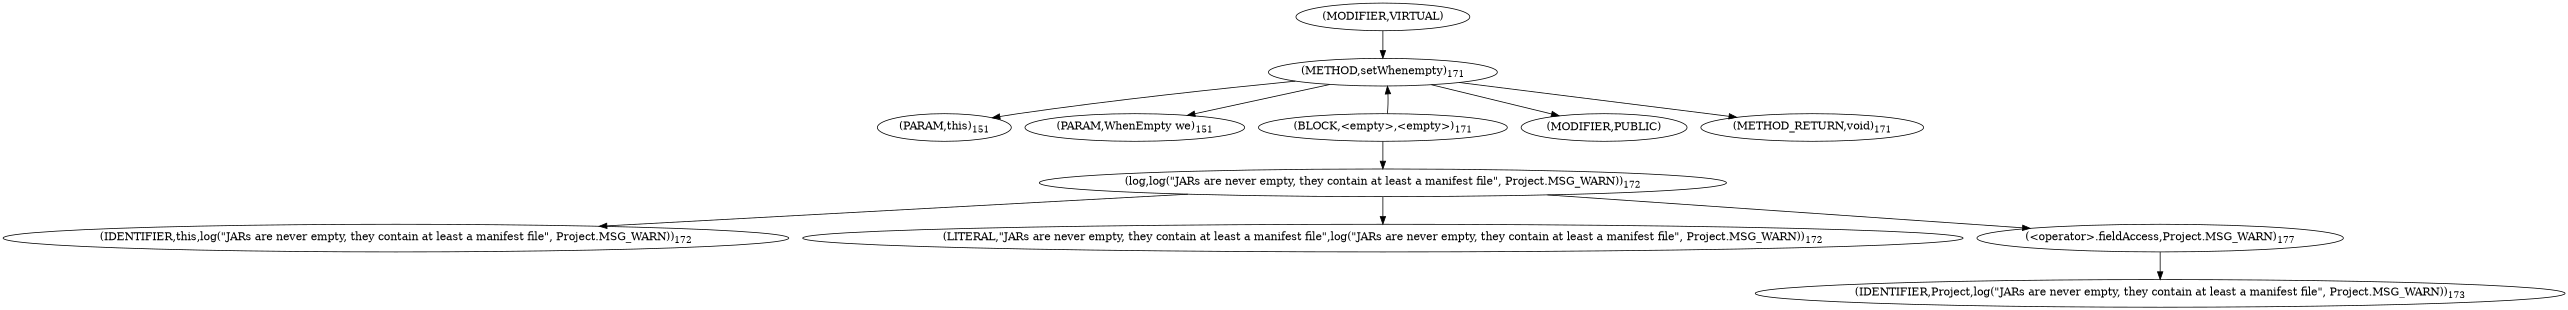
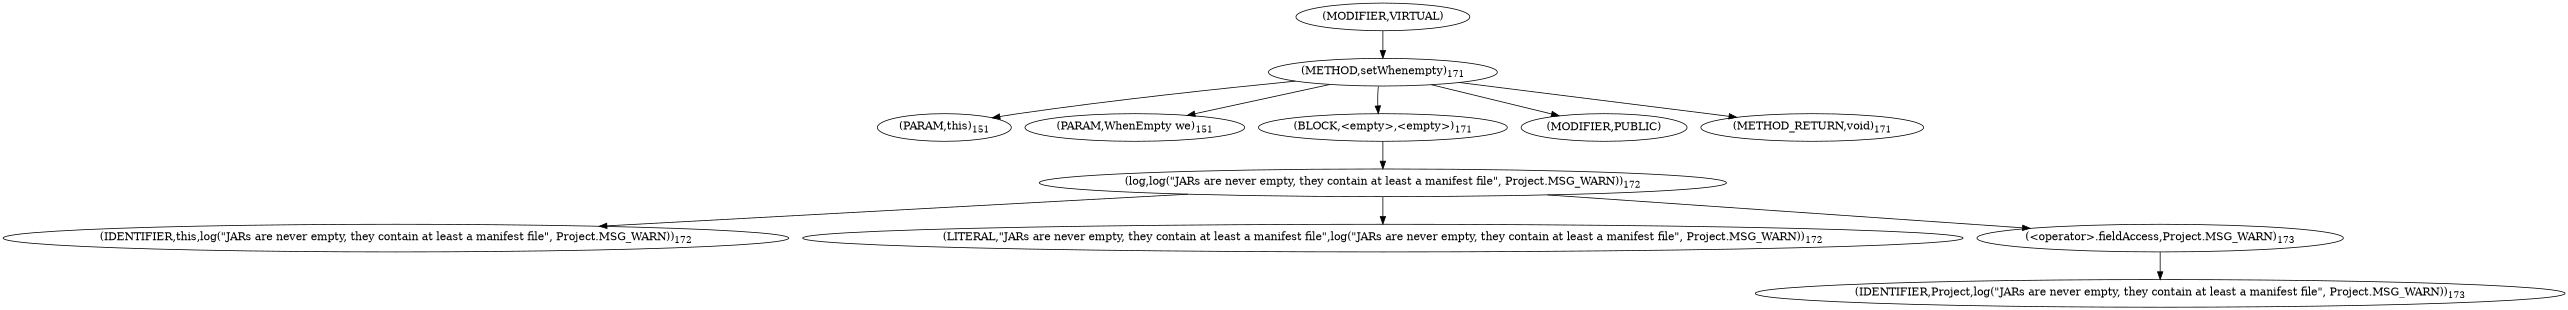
edge "(BLOCK,<empty>,<empty>)" -> "(METHOD,setWhenempty)": reversed
node "(<operator>.fieldAccess,Project.MSG_WARN)": text "177" -> "173"
